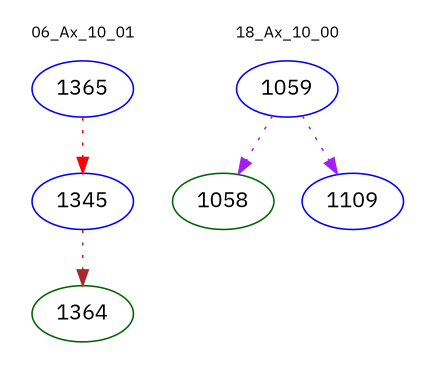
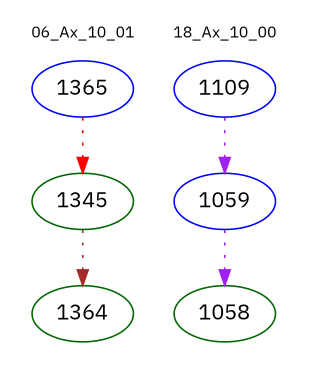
edge "1059" -> "1109": reversed
node "1345": color blue -> darkgreen
